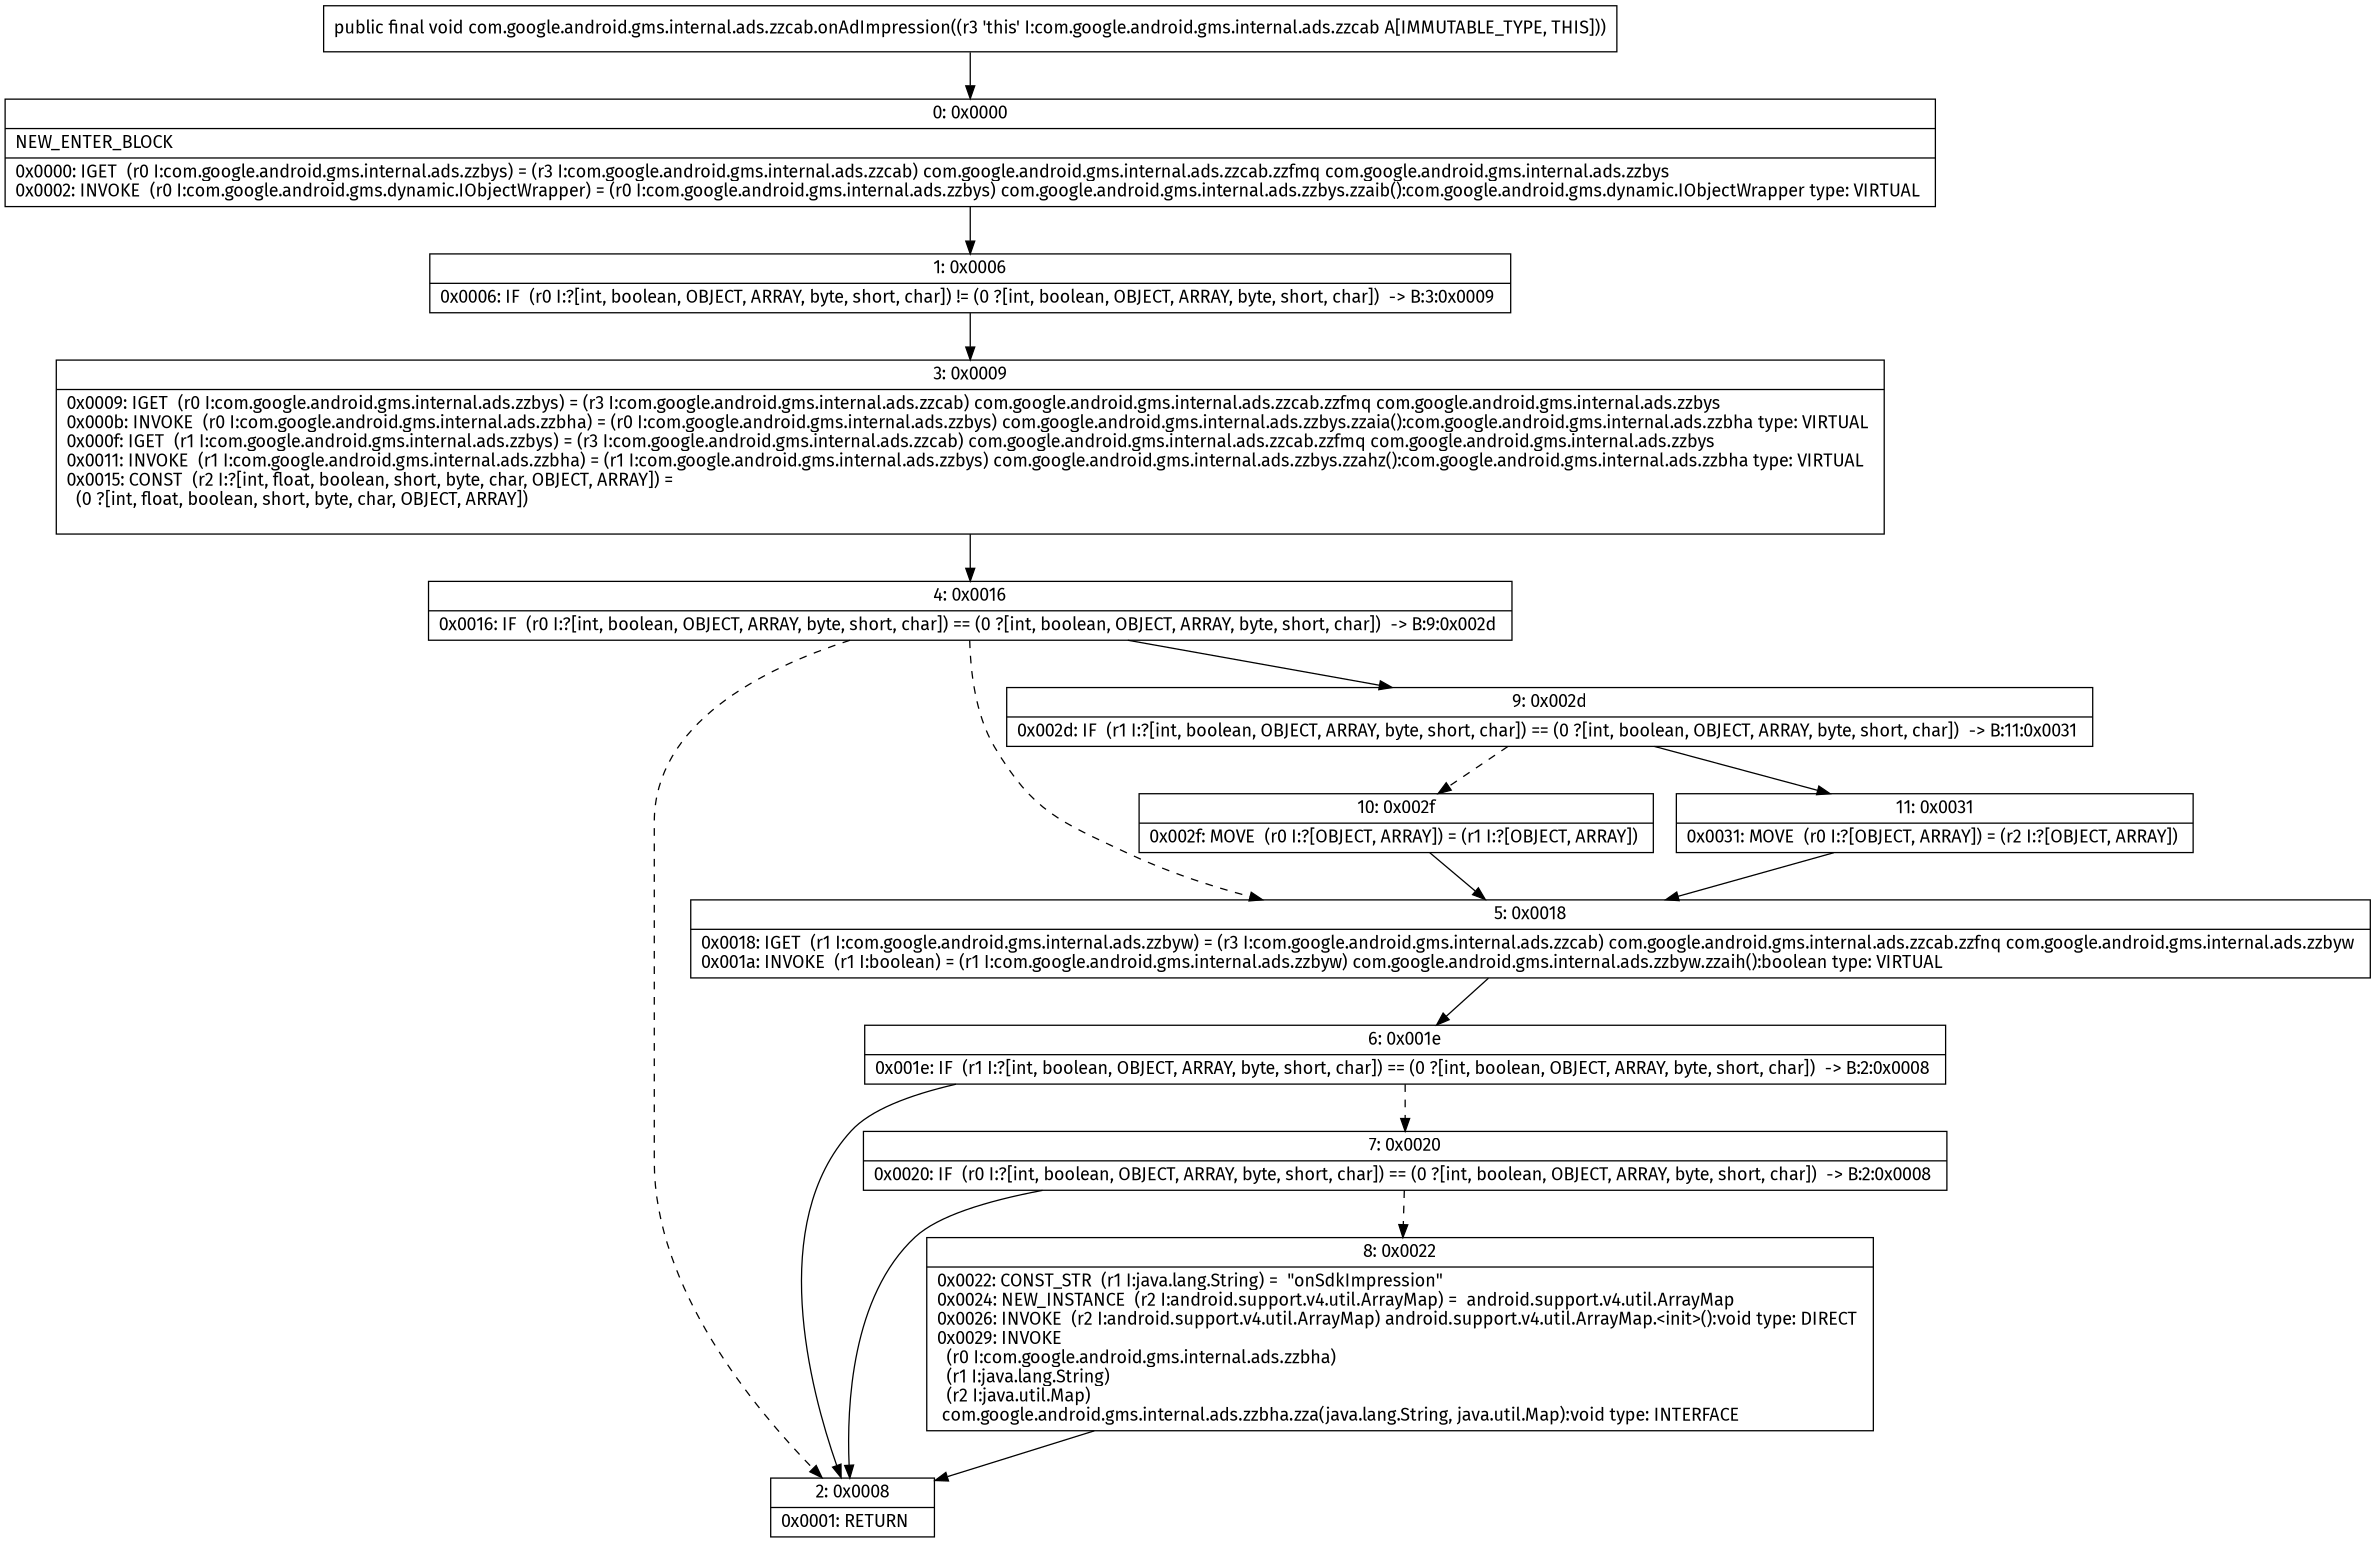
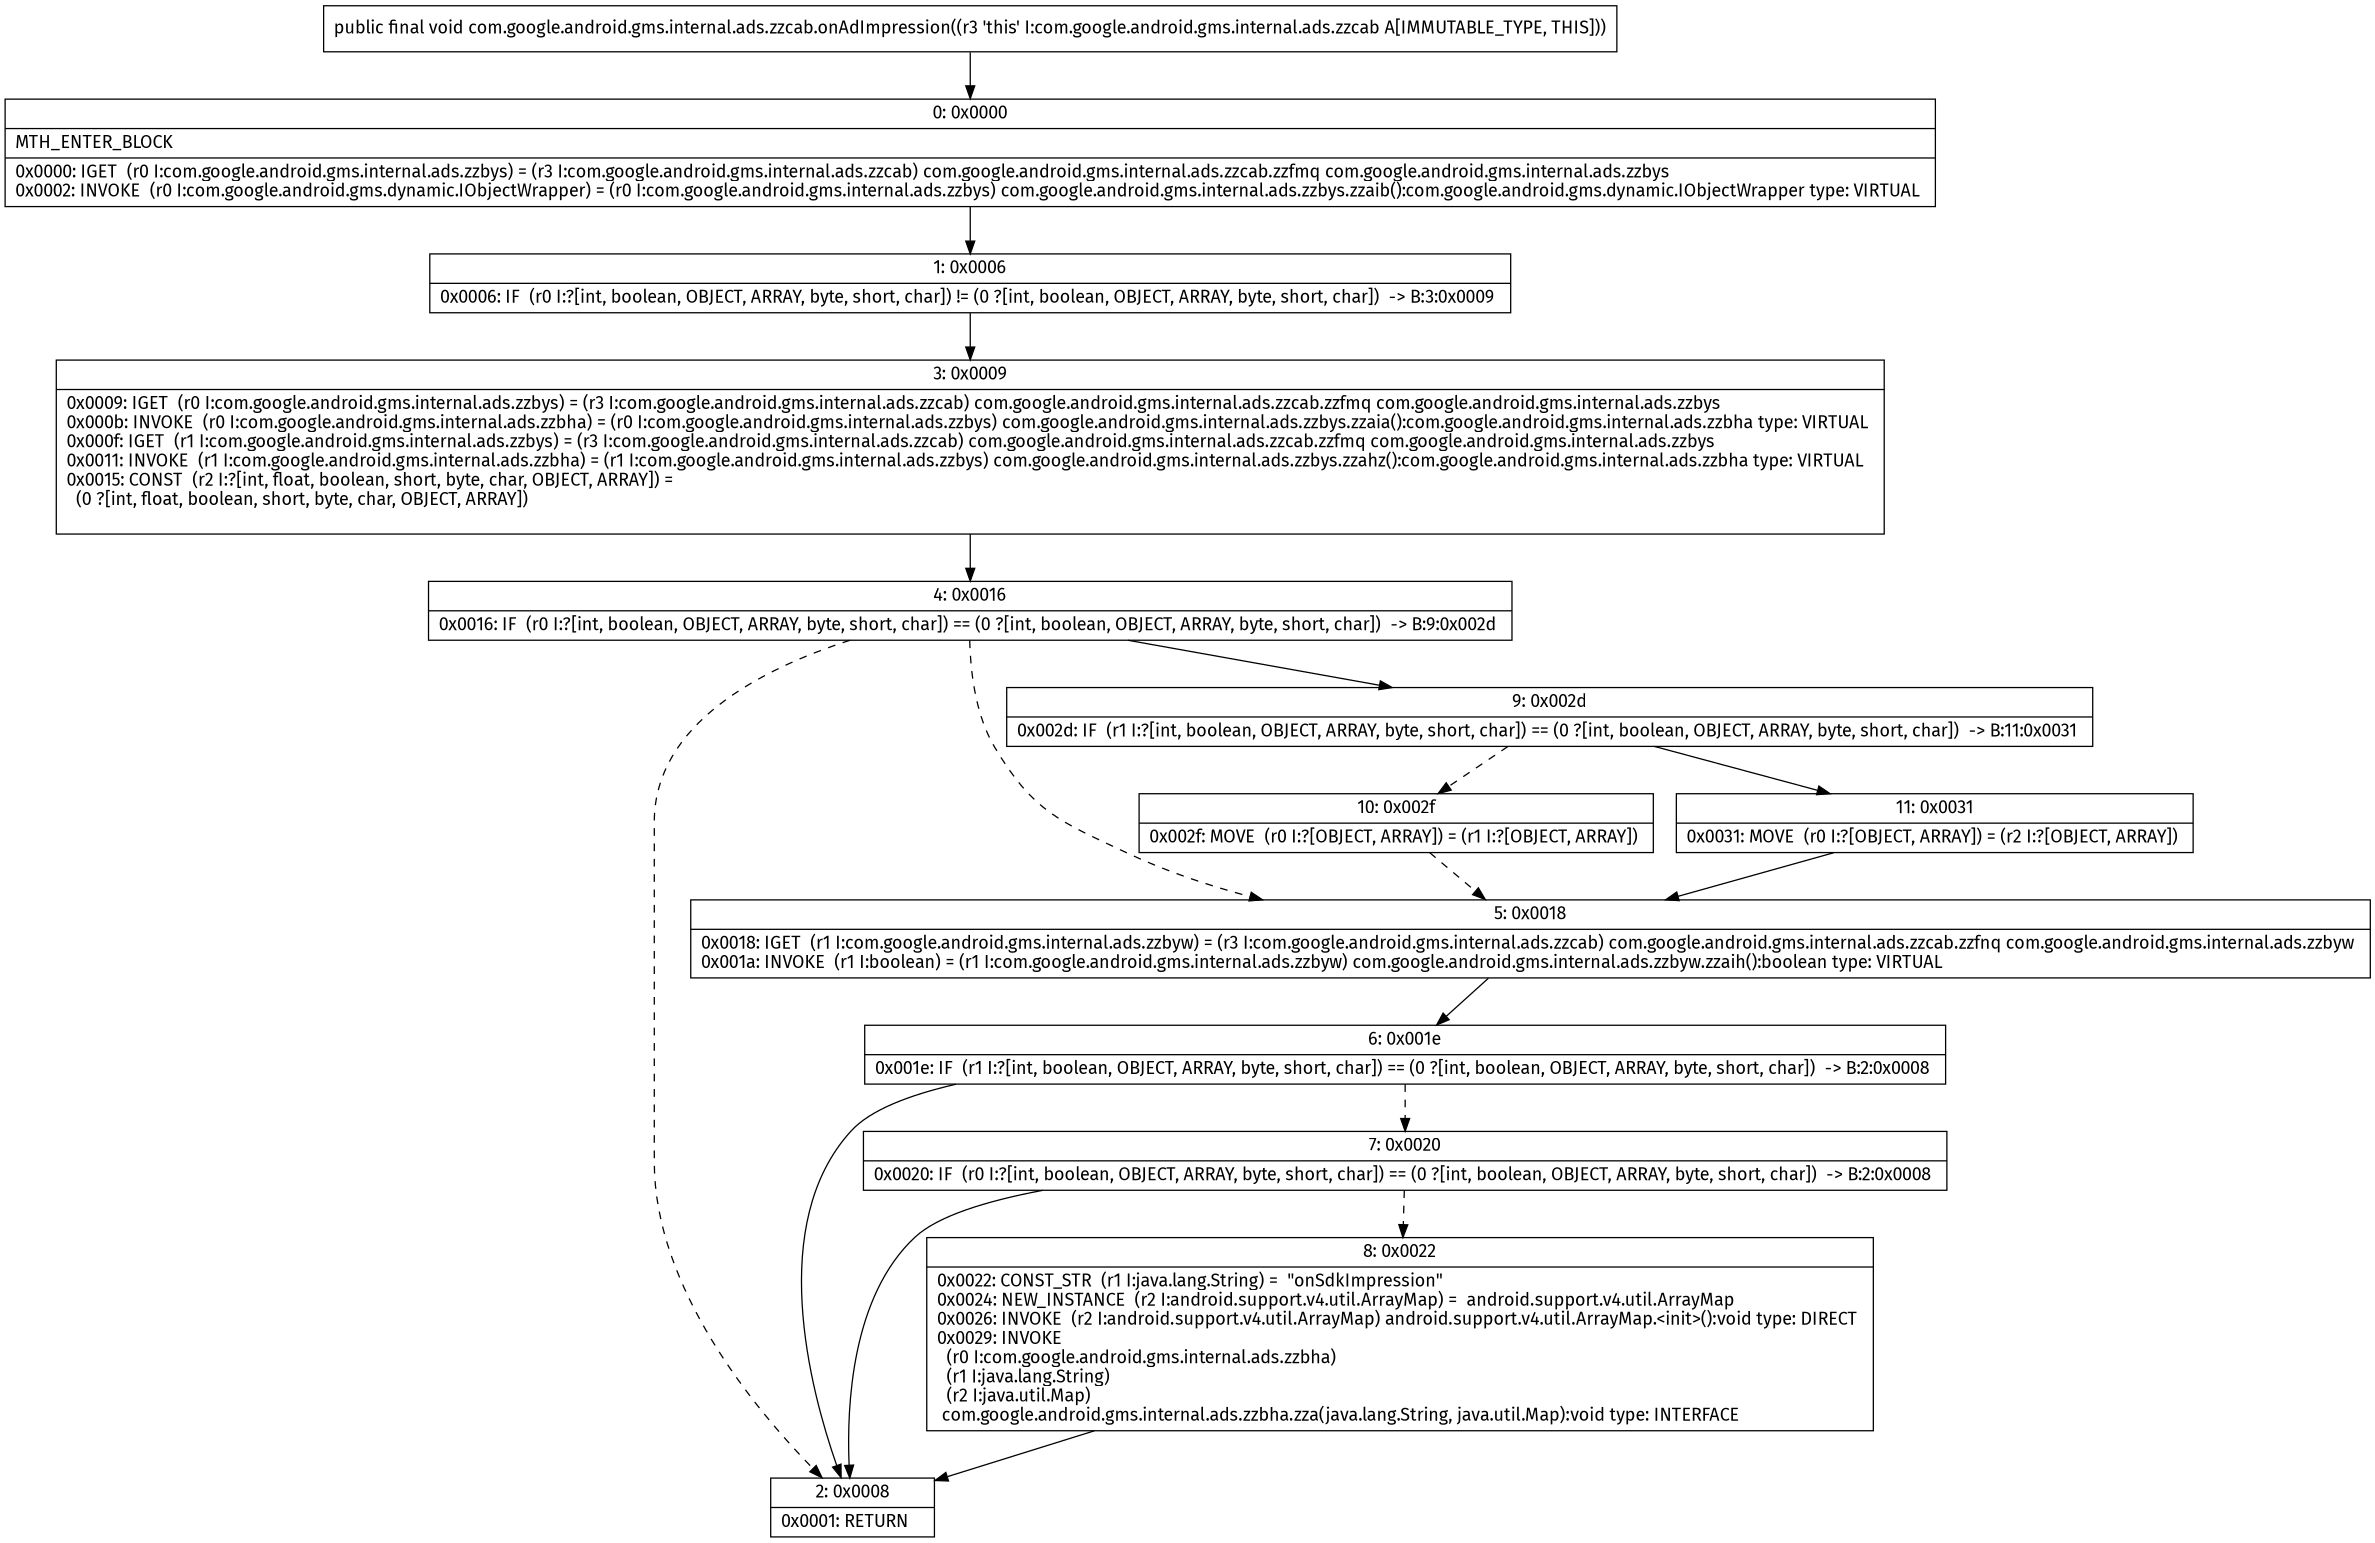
node "0: 0x0000": text "NEW_ENTER_BLOCK" -> "MTH_ENTER_BLOCK"
edge "10: 0x002f" -> "5: 0x0018": style solid -> dashed
